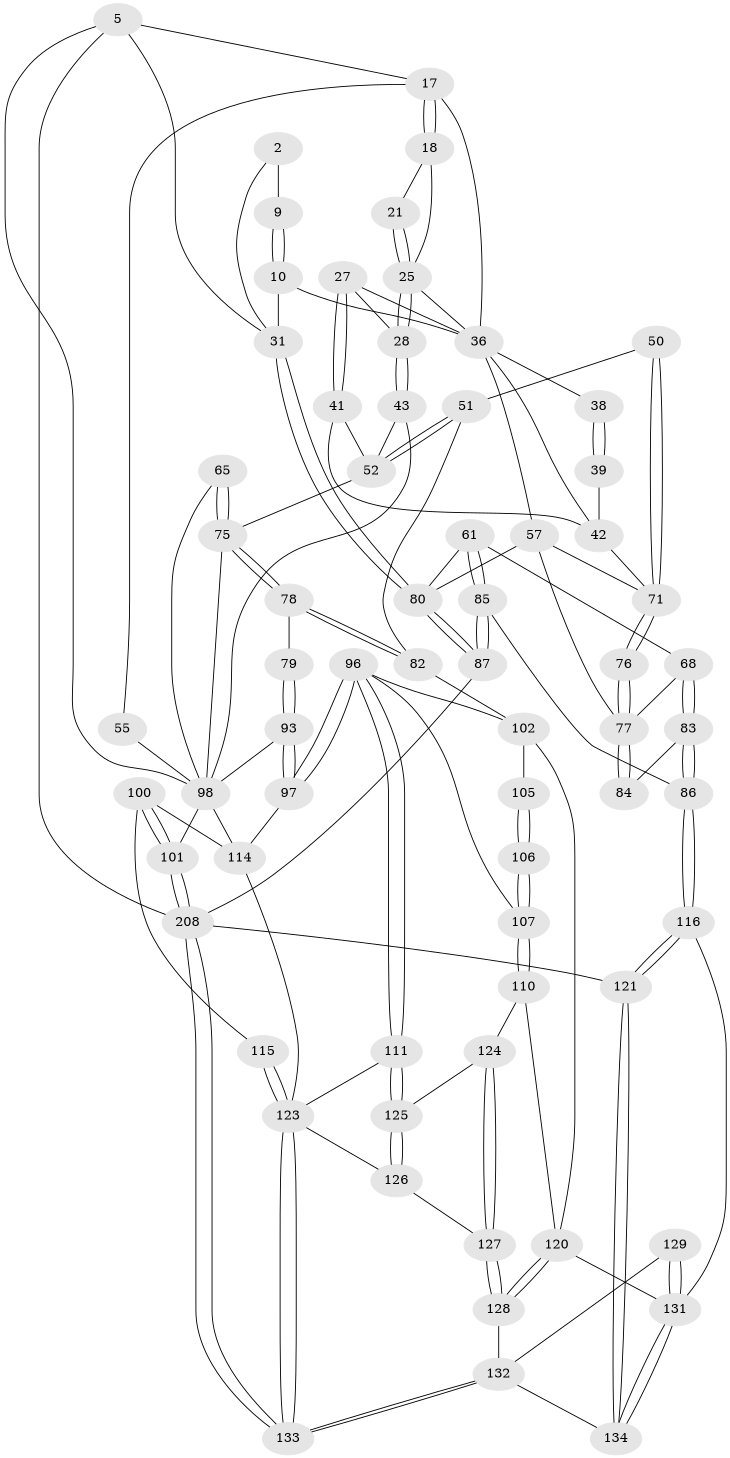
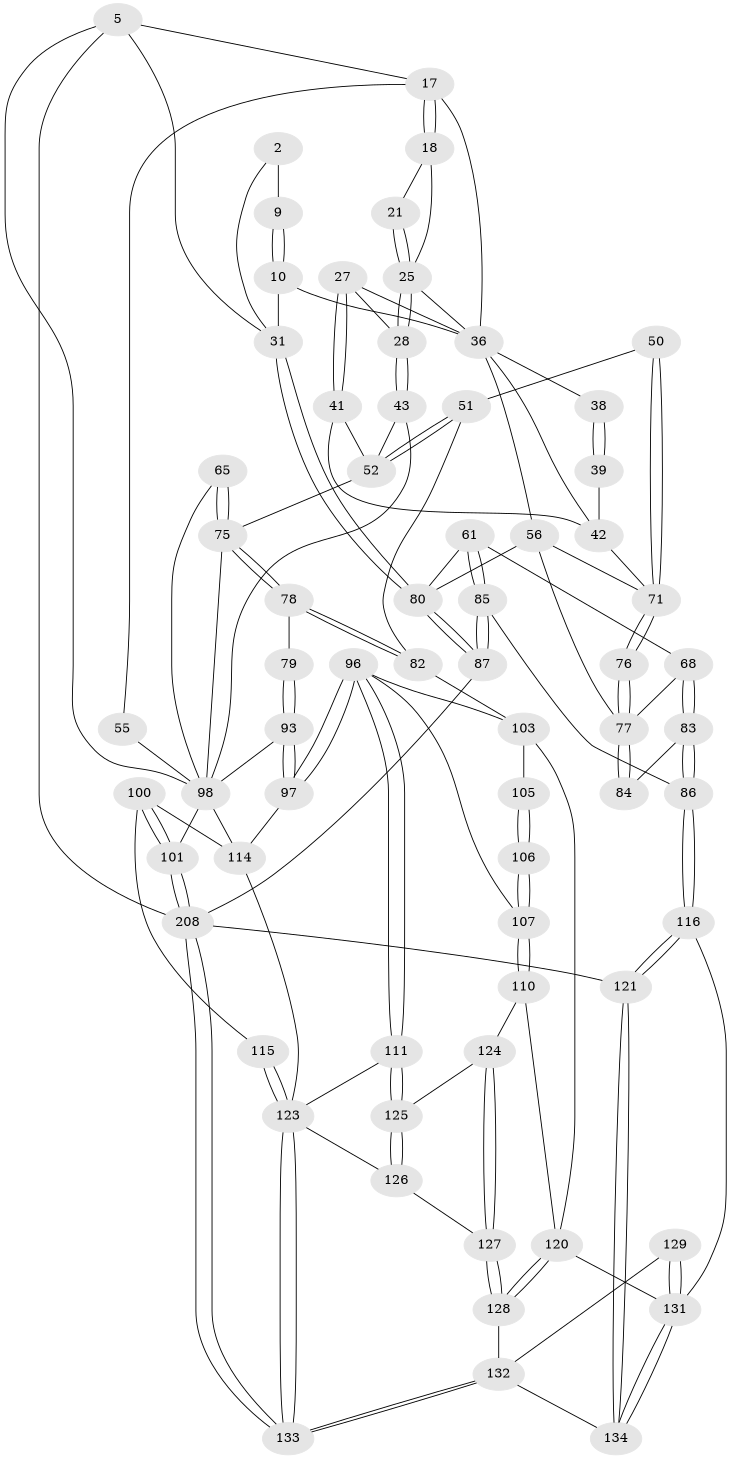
node "57": label "57" -> "56"
node "102": label "102" -> "103"
